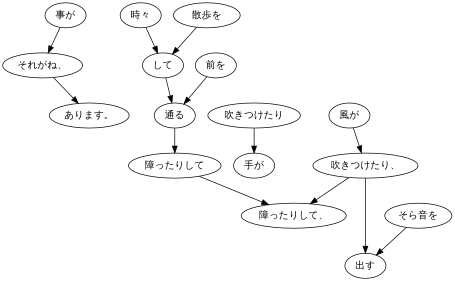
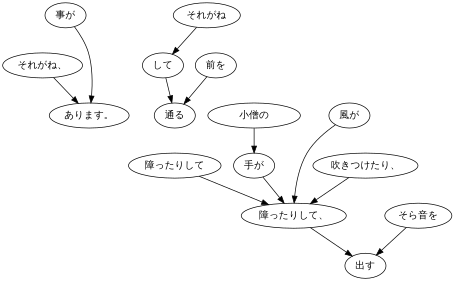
node "時々": removed
node "散歩を": label "散歩を" -> "それがね"
edge "事が" -> "それがね、": now "事が" -> "あります。"
node "吹きつけたり": label "吹きつけたり" -> "小僧の"
edge "通る" -> "障ったりして": removed
edge "風が" -> "吹きつけたり、": now "風が" -> "障ったりして、"
edge "手が" -> "障ったりして、": added
edge "吹きつけたり、" -> "出す": now "障ったりして、" -> "出す"
